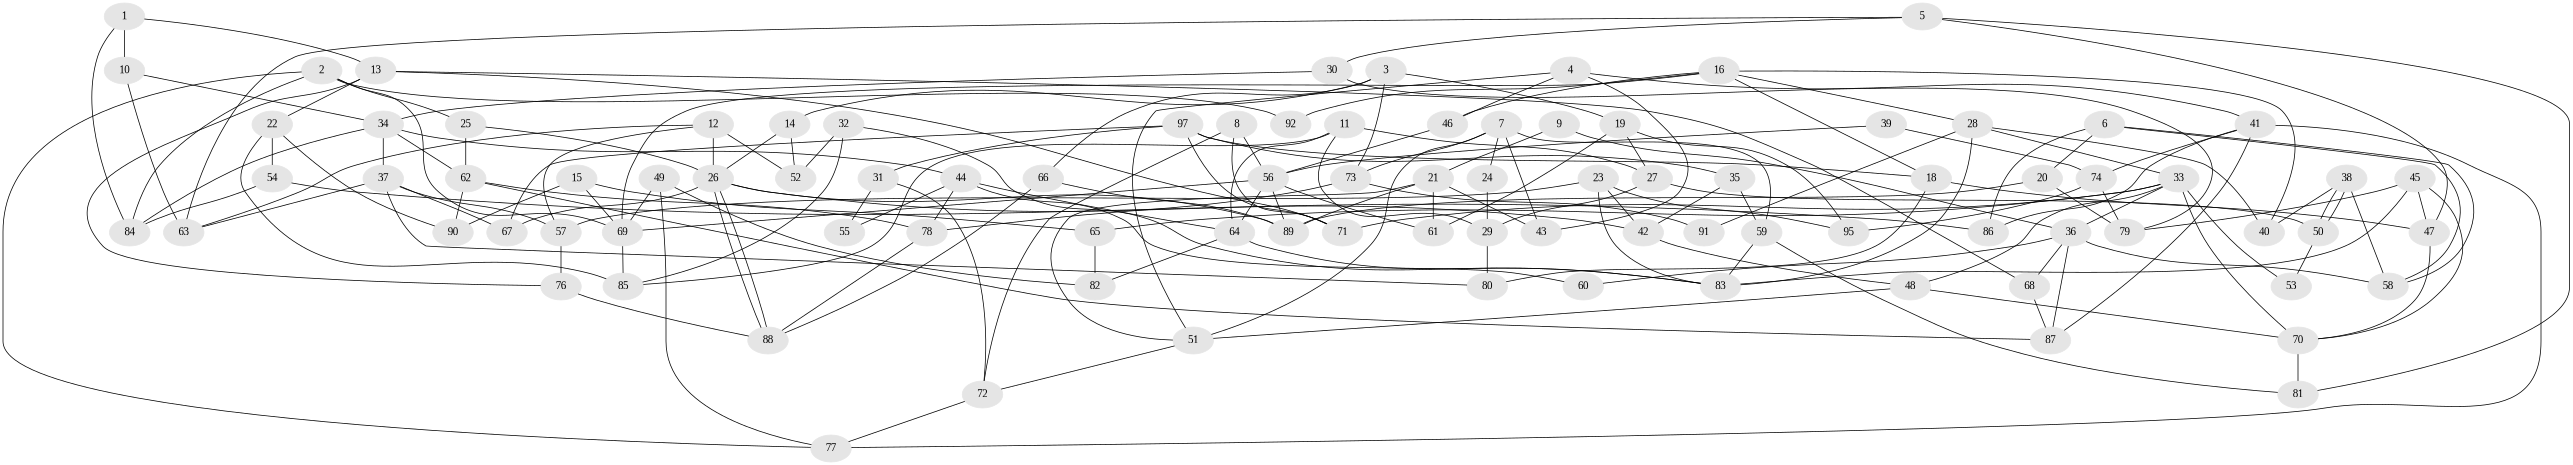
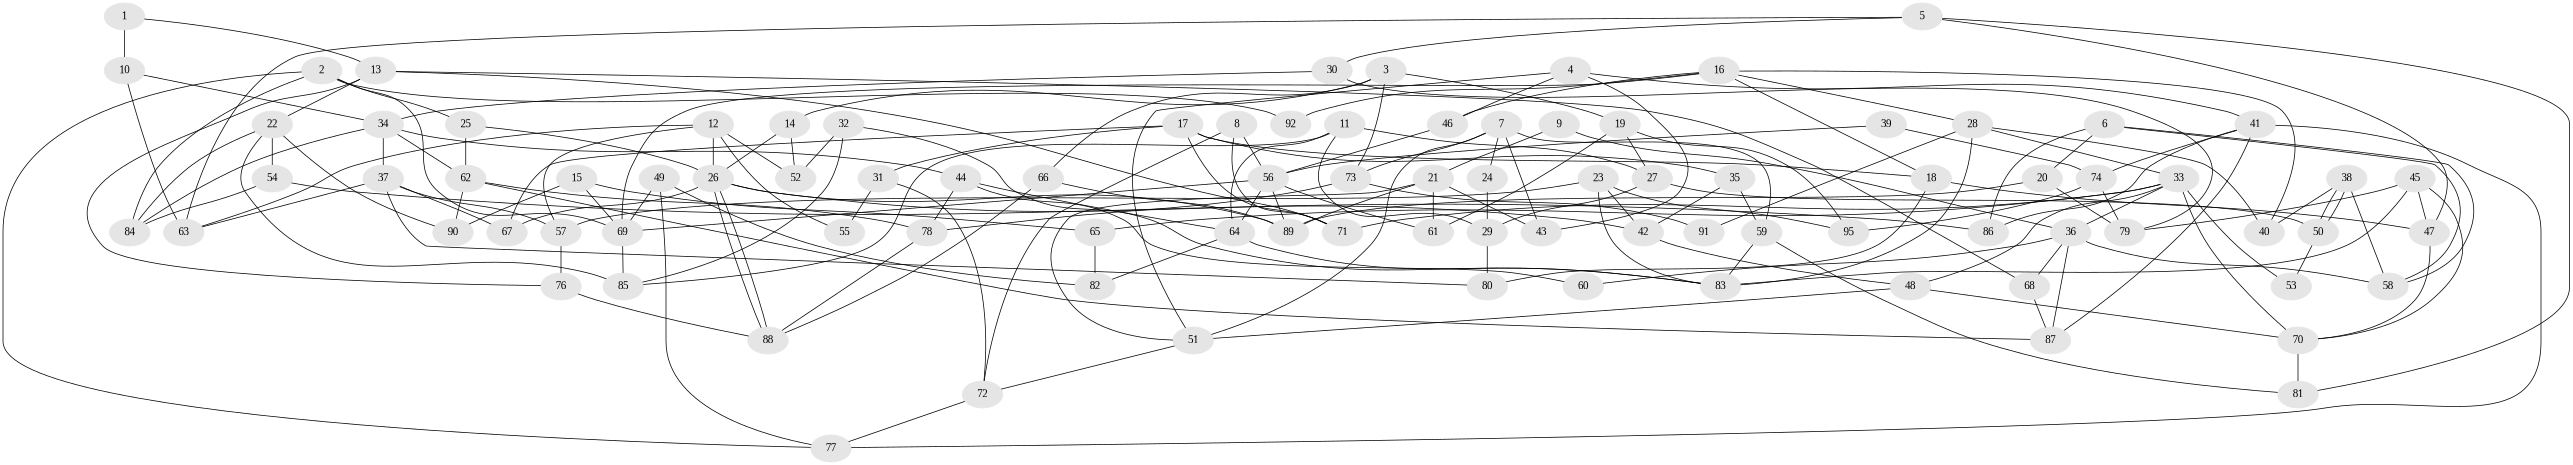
edge "1" -- "84": now "22" -- "84"
node "97": label "97" -> "17"
edge "44" -- "55": now "12" -- "55"
